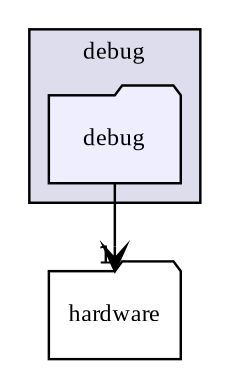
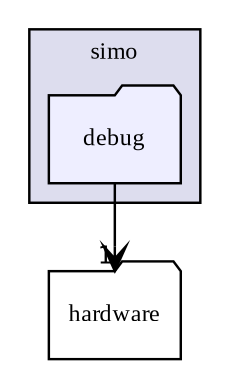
cluster "debug": label "debug" -> "simo"
